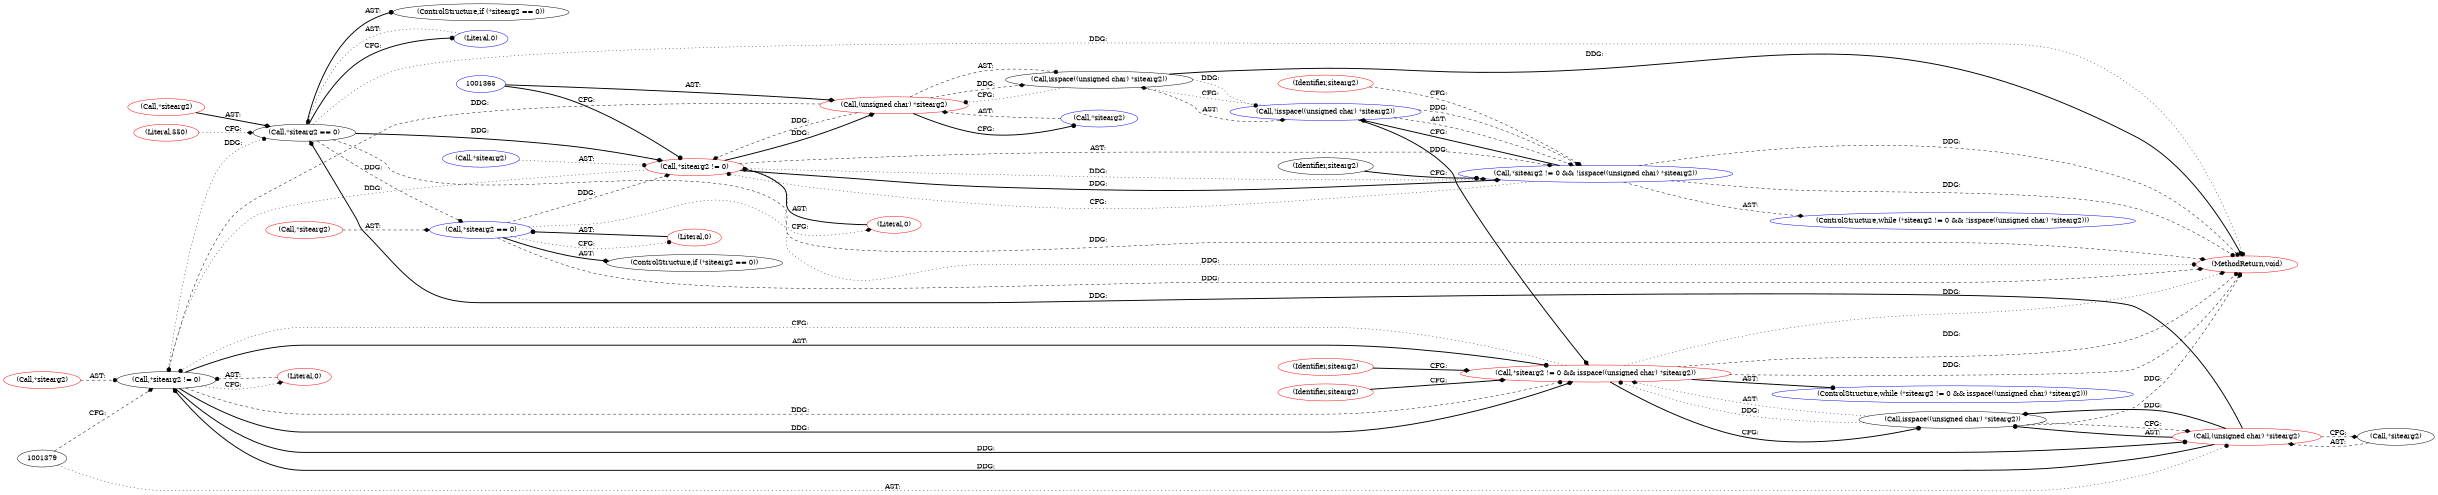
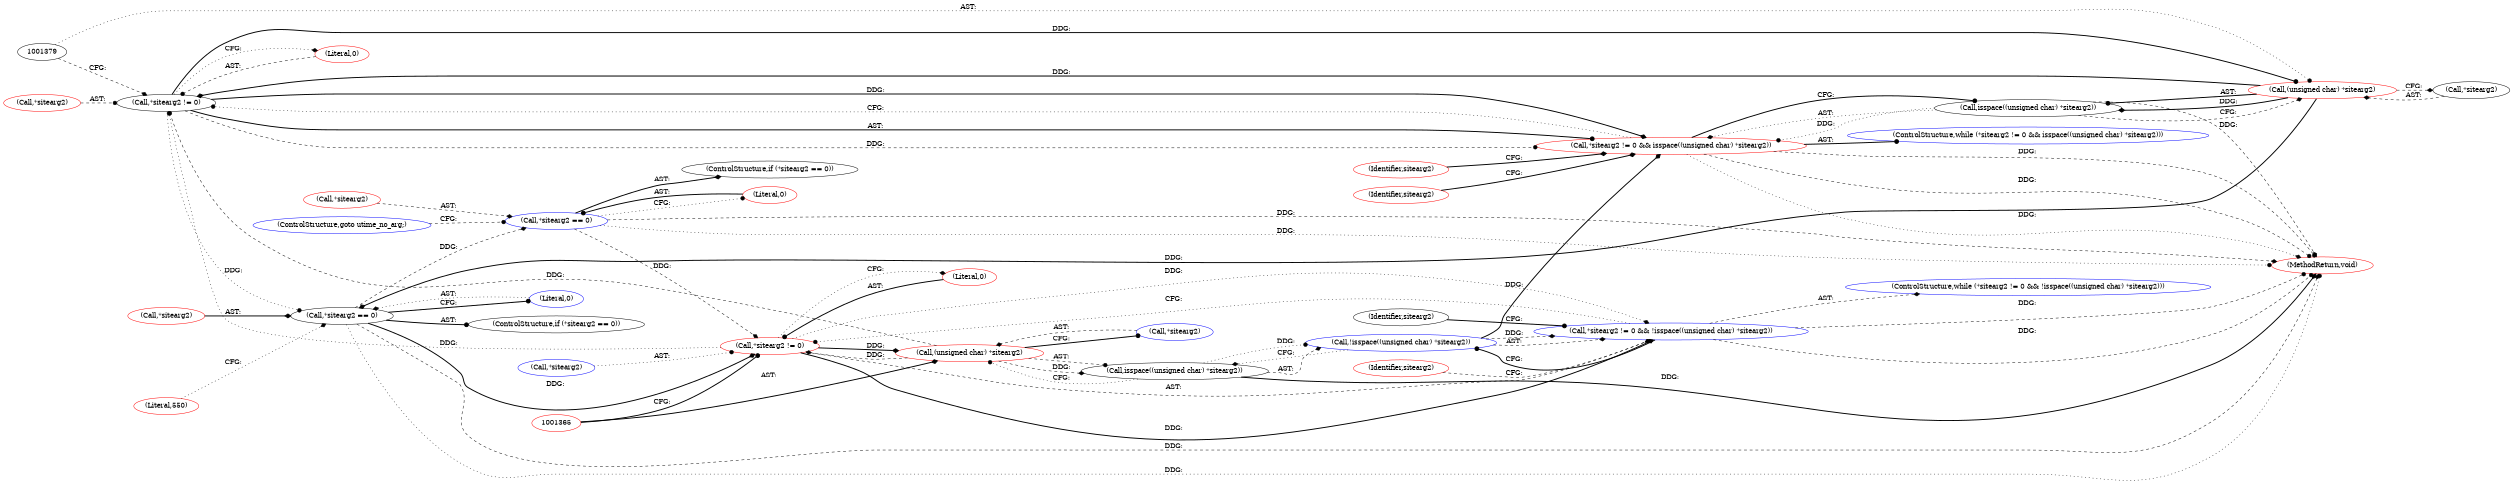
node "1001365": color blue -> red
edge "(Call,*sitearg2 != 0 && !isspace((unsigned char) *sitearg2))" -> "(Call,!isspace((unsigned char) *sitearg2))": arrowhead diamond -> dot
node "(ControlStructure,goto utime_no_arg;)": added
